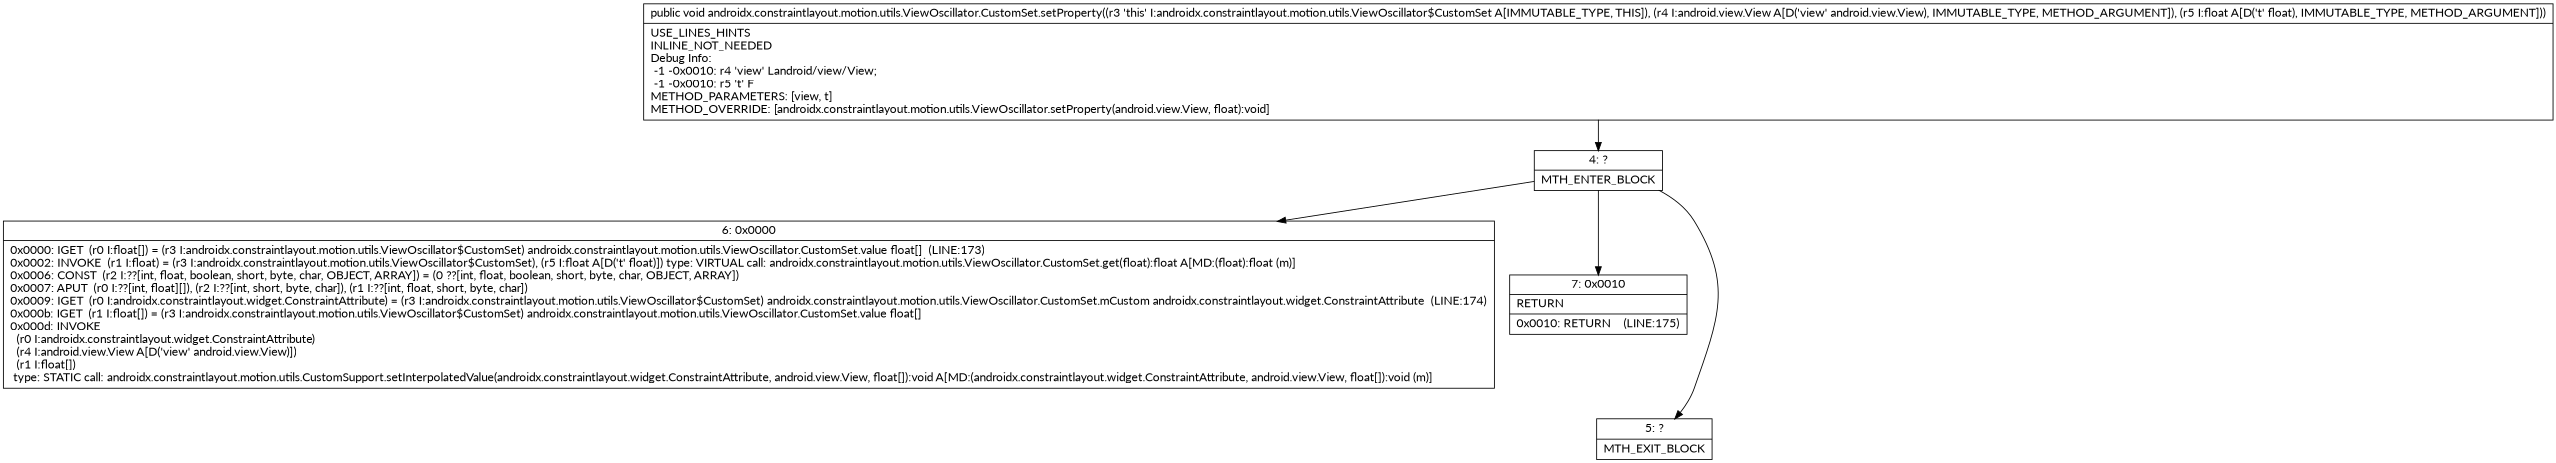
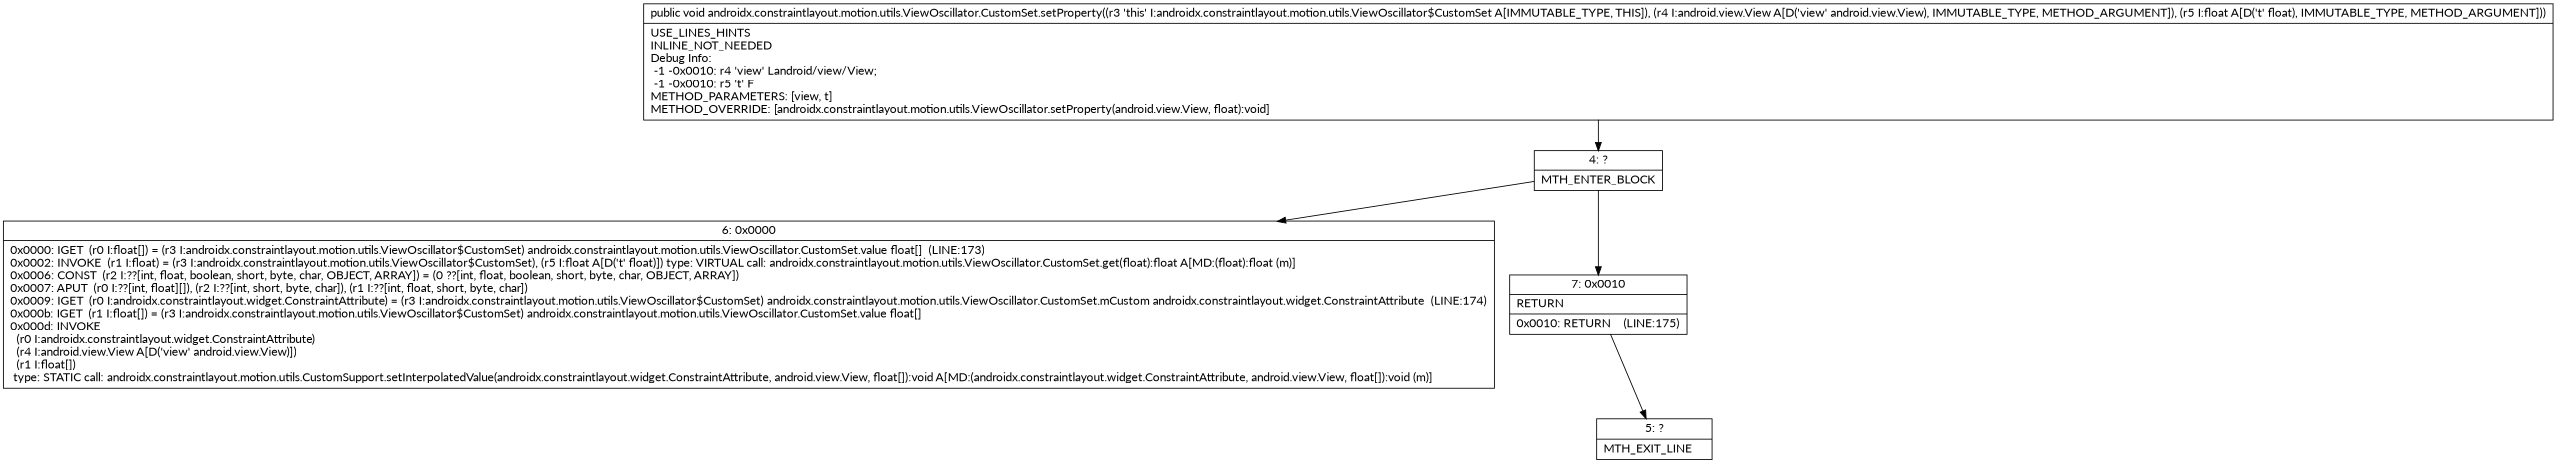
edge "4: ?" -> "5: ?": now "7: 0x0010" -> "5: ?"
node "5: ?": text "MTH_EXIT_BLOCK" -> "MTH_EXIT_LINE"
